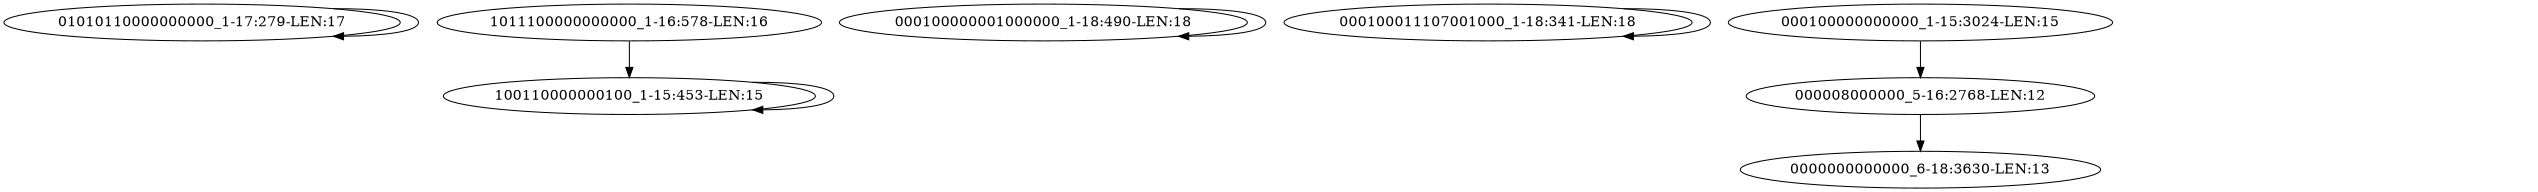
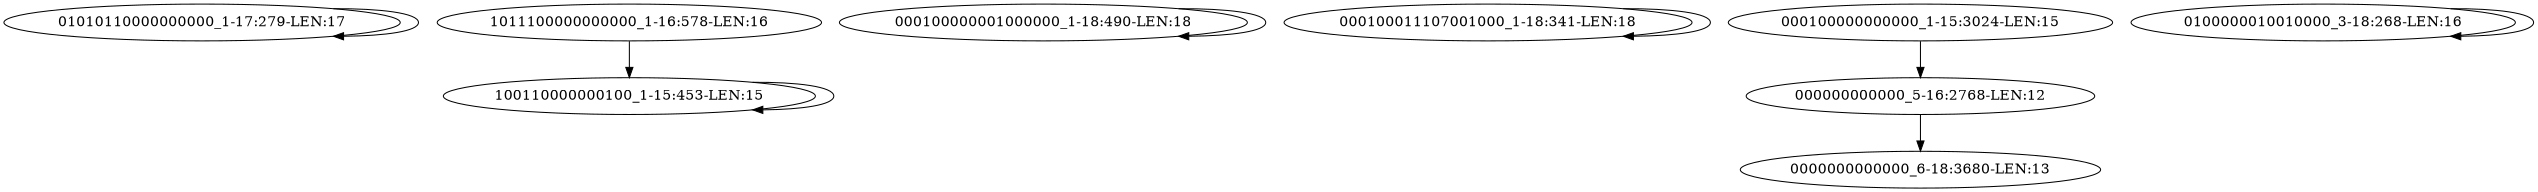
node "0100000010010000_3-18:268-LEN:16": added
node "000008000000_5-16:2768-LEN:12": label "000008000000_5-16:2768-LEN:12" -> "000000000000_5-16:2768-LEN:12"
node "0000000000000_6-18:3630-LEN:13": label "0000000000000_6-18:3630-LEN:13" -> "0000000000000_6-18:3680-LEN:13"
